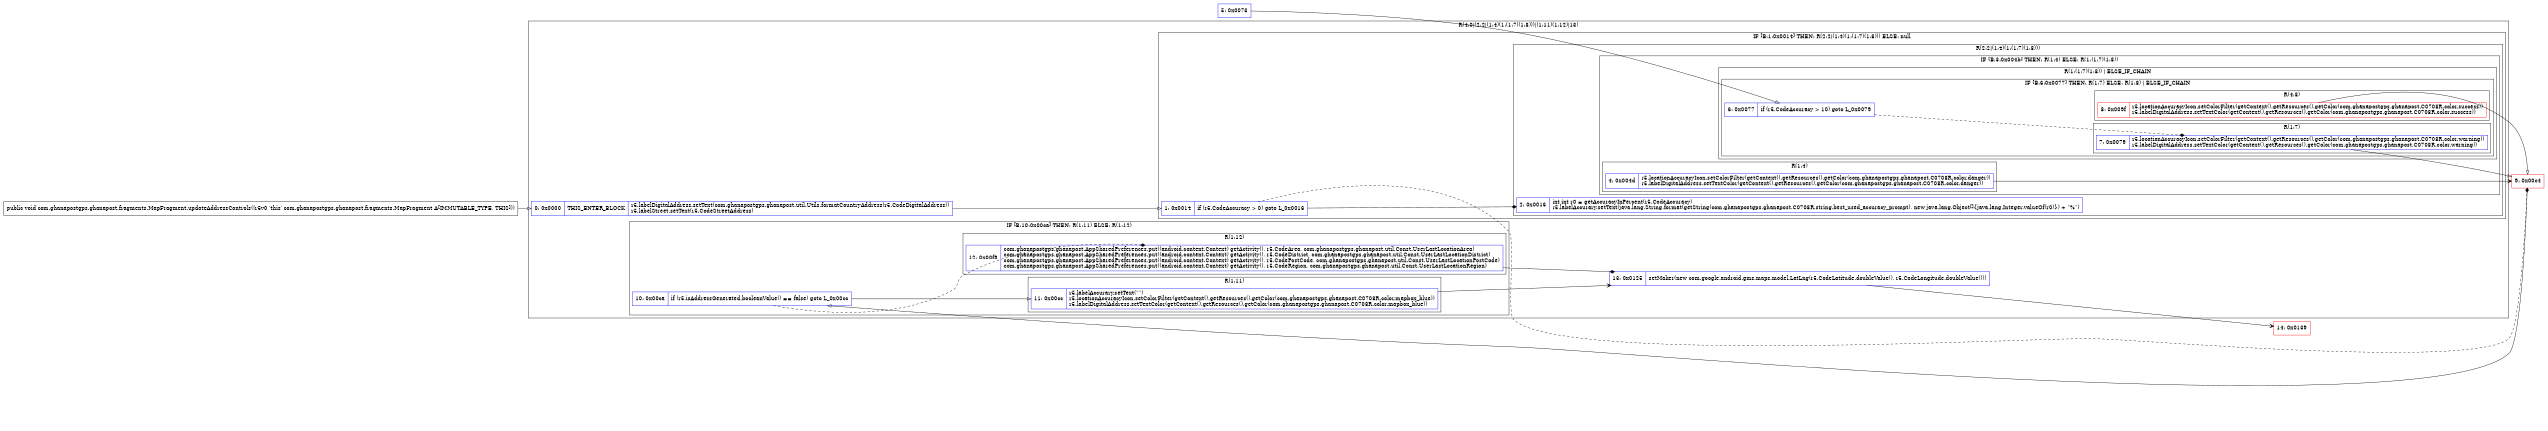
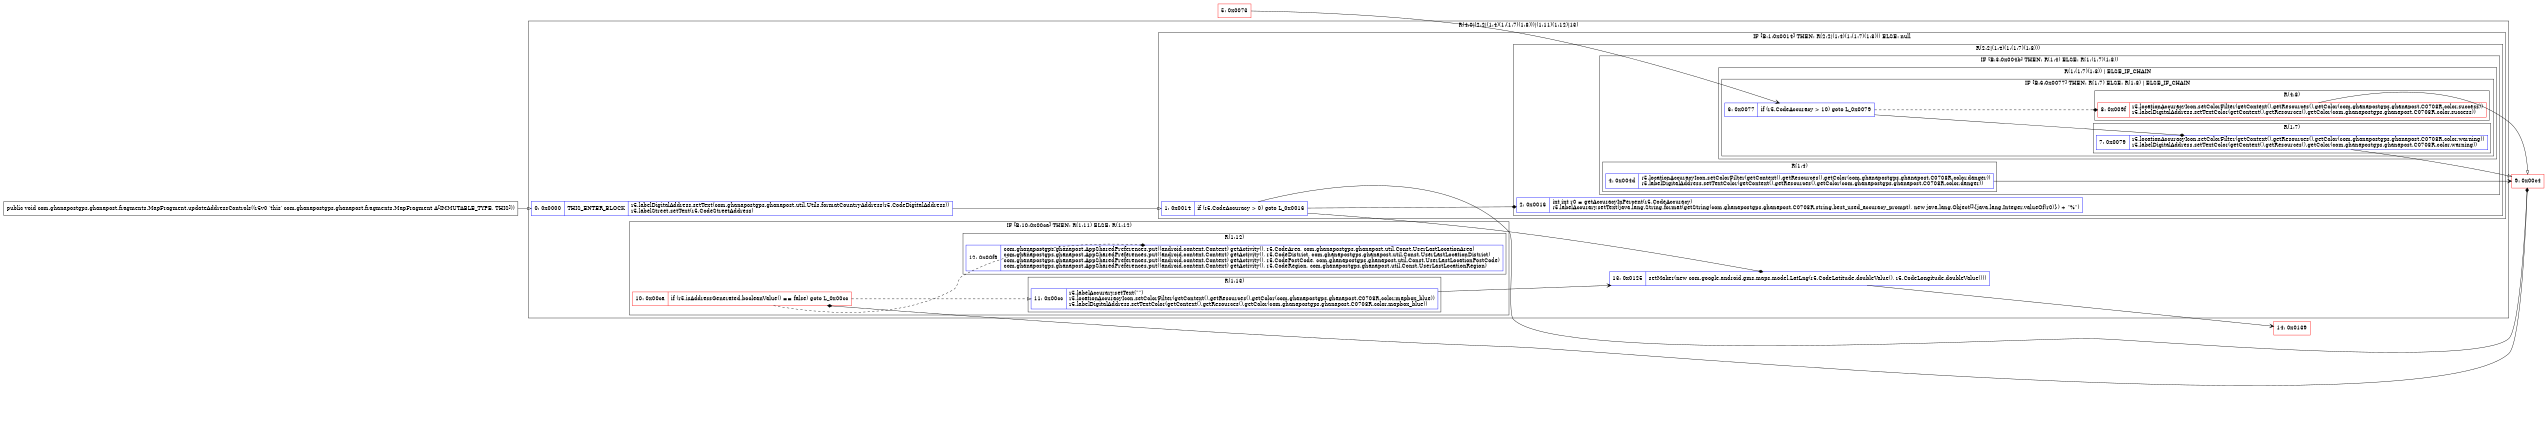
node "5: 0x0073": color blue -> red
edge "5: 0x0073" -> "6: 0x0077": arrowhead onormal -> vee
edge "6: 0x0077" -> "8: 0x009f": added
edge "6: 0x0077" -> "7: 0x0079": style dashed -> solid
edge "12: 0x00f9" -> "13: 0x0125": now "1: 0x0014" -> "13: 0x0125"
cluster "R(1:11)": label "R(1:11)" -> "R(1:13)"
node "10: 0x00ca": color blue -> red
edge "10: 0x00ca" -> "11: 0x00cc": style solid -> dashed
edge "1: 0x0014" -> "9: 0x00c4": style dashed -> solid
edge "9: 0x00c4" -> "10: 0x00ca": arrowhead onormal -> diamond
